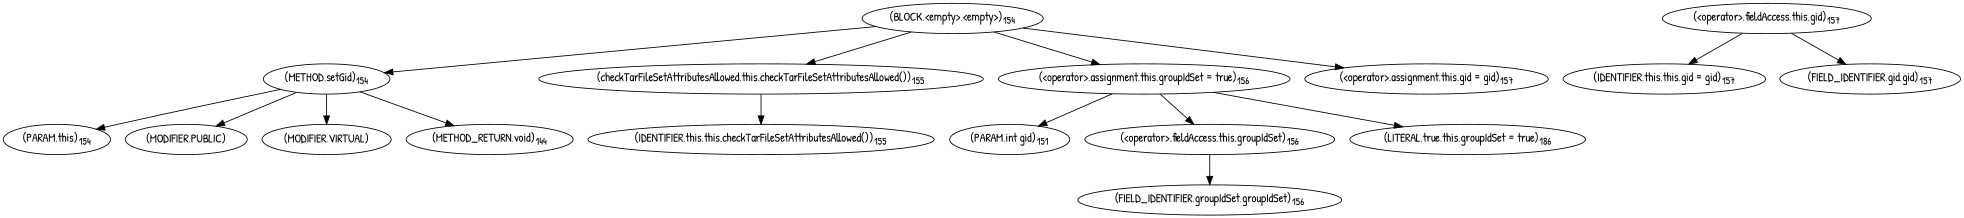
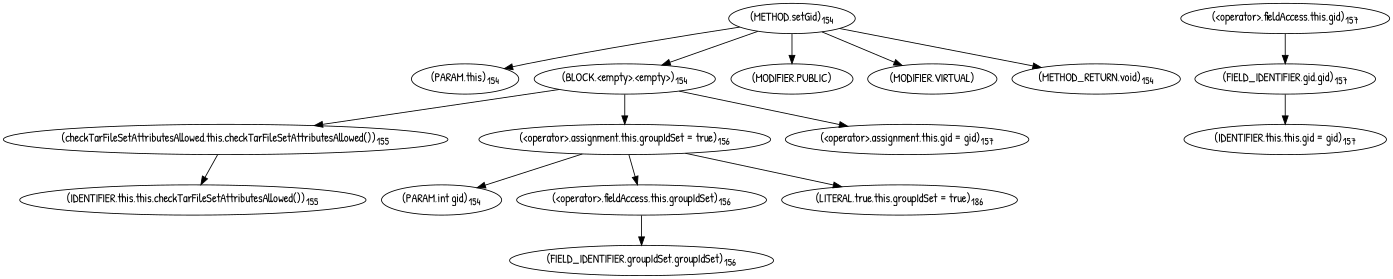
edge "(<operator>.fieldAccess,this.gid)" -> "(IDENTIFIER,this,this.gid = gid)": now "(FIELD_IDENTIFIER,gid,gid)" -> "(IDENTIFIER,this,this.gid = gid)"
edge "(BLOCK,<empty>,<empty>)" -> "(METHOD,setGid)": reversed
node "(METHOD_RETURN,void)": text "144" -> "154"
node "(PARAM,int gid)": text "151" -> "154"
